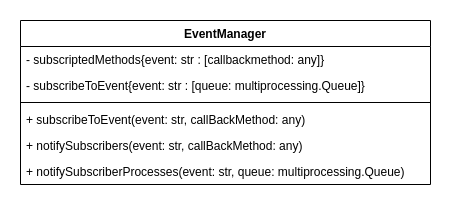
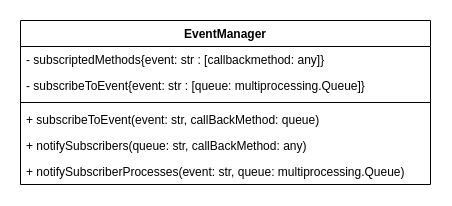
node "+ subscribeToEvent(event: str, callBackMethod: any)": label "+ subscribeToEvent(event: str, callBackMethod: any)" -> "+ subscribeToEvent(event: str, callBackMethod: queue)"
node "+ notifySubscribers(event: str, callBackMethod: any)": label "+ notifySubscribers(event: str, callBackMethod: any)" -> "+ notifySubscribers(queue: str, callBackMethod: any)"
